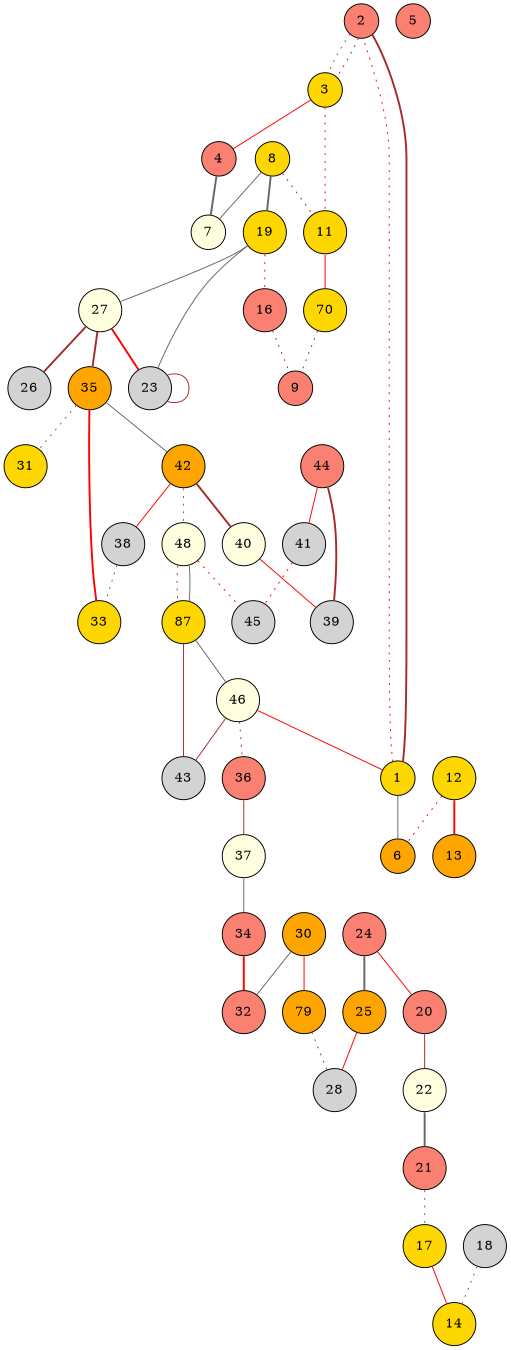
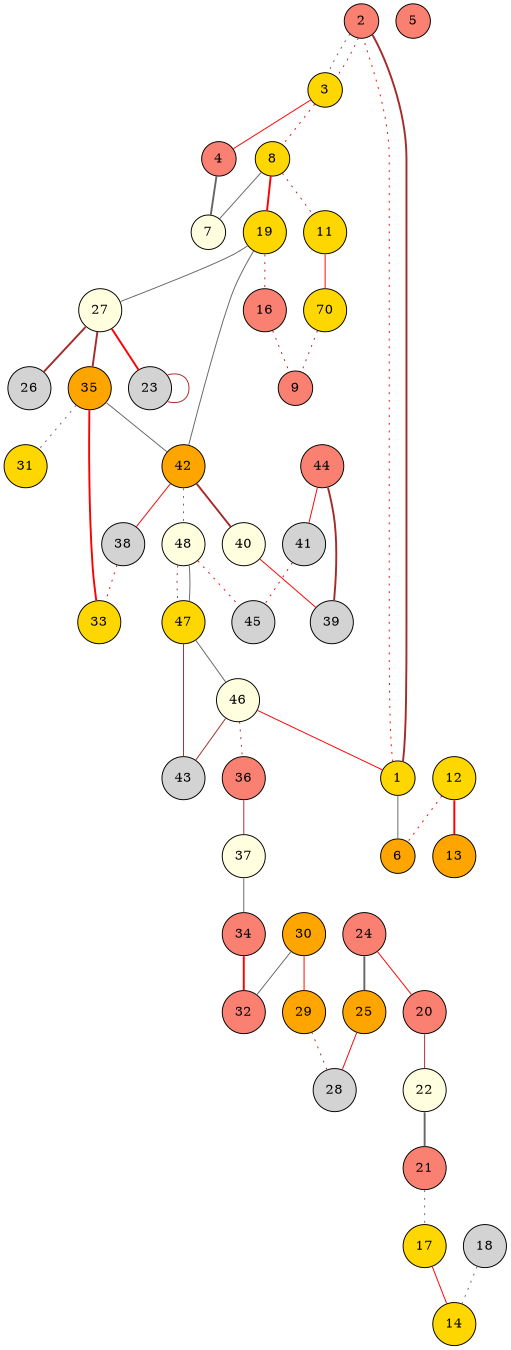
edge "3" -- "11": now "3" -- "8"
edge "8" -- "19": color gray40 -> red
edge "19" -- "23": now "19" -- "42"
edge "38" -- "33": color gray40 -> red
node "87": label "87" -> "47"
node "79": label "79" -> "29"
